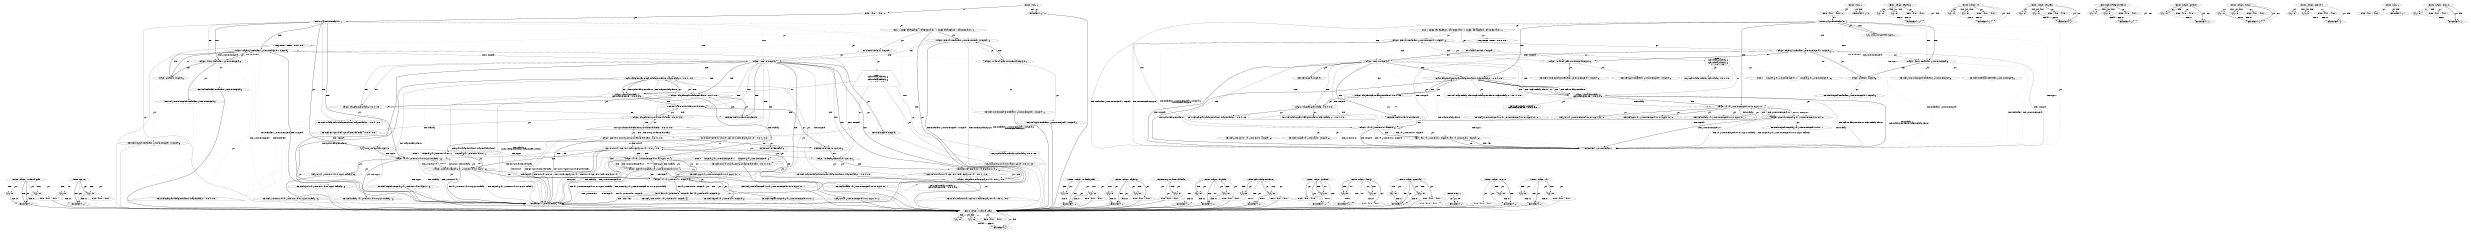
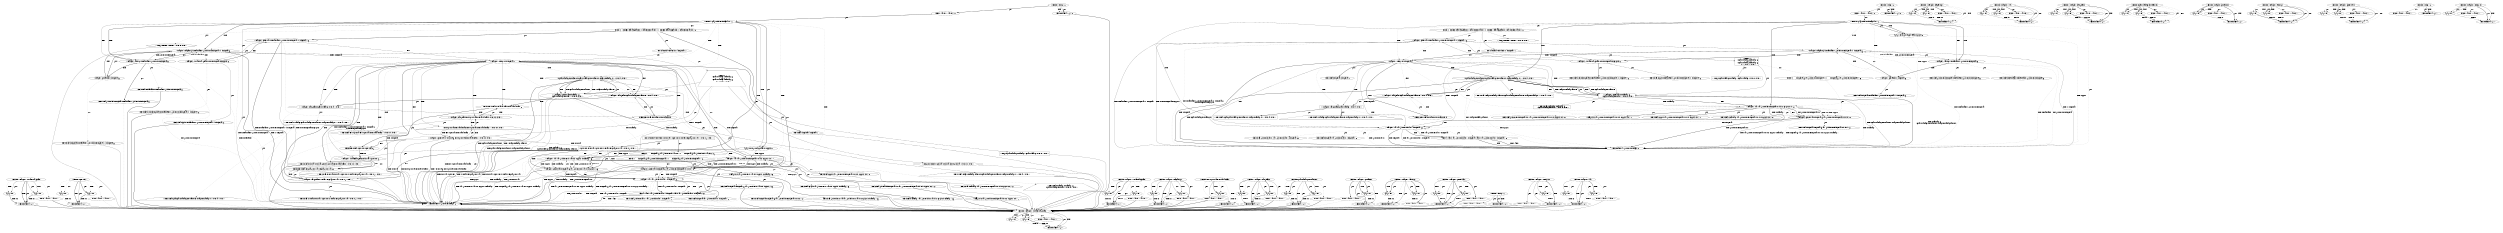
node "(CONTROL_STRUCTURE,ELSE,else)": removed
edge "(FIELD_IDENTIFIER,HasSwitch,HasSwitch)" -> "(<operator>.indirectFieldAccess,cmd_line->HasSwitch)": label "CFG: " -> "DDG: this"
